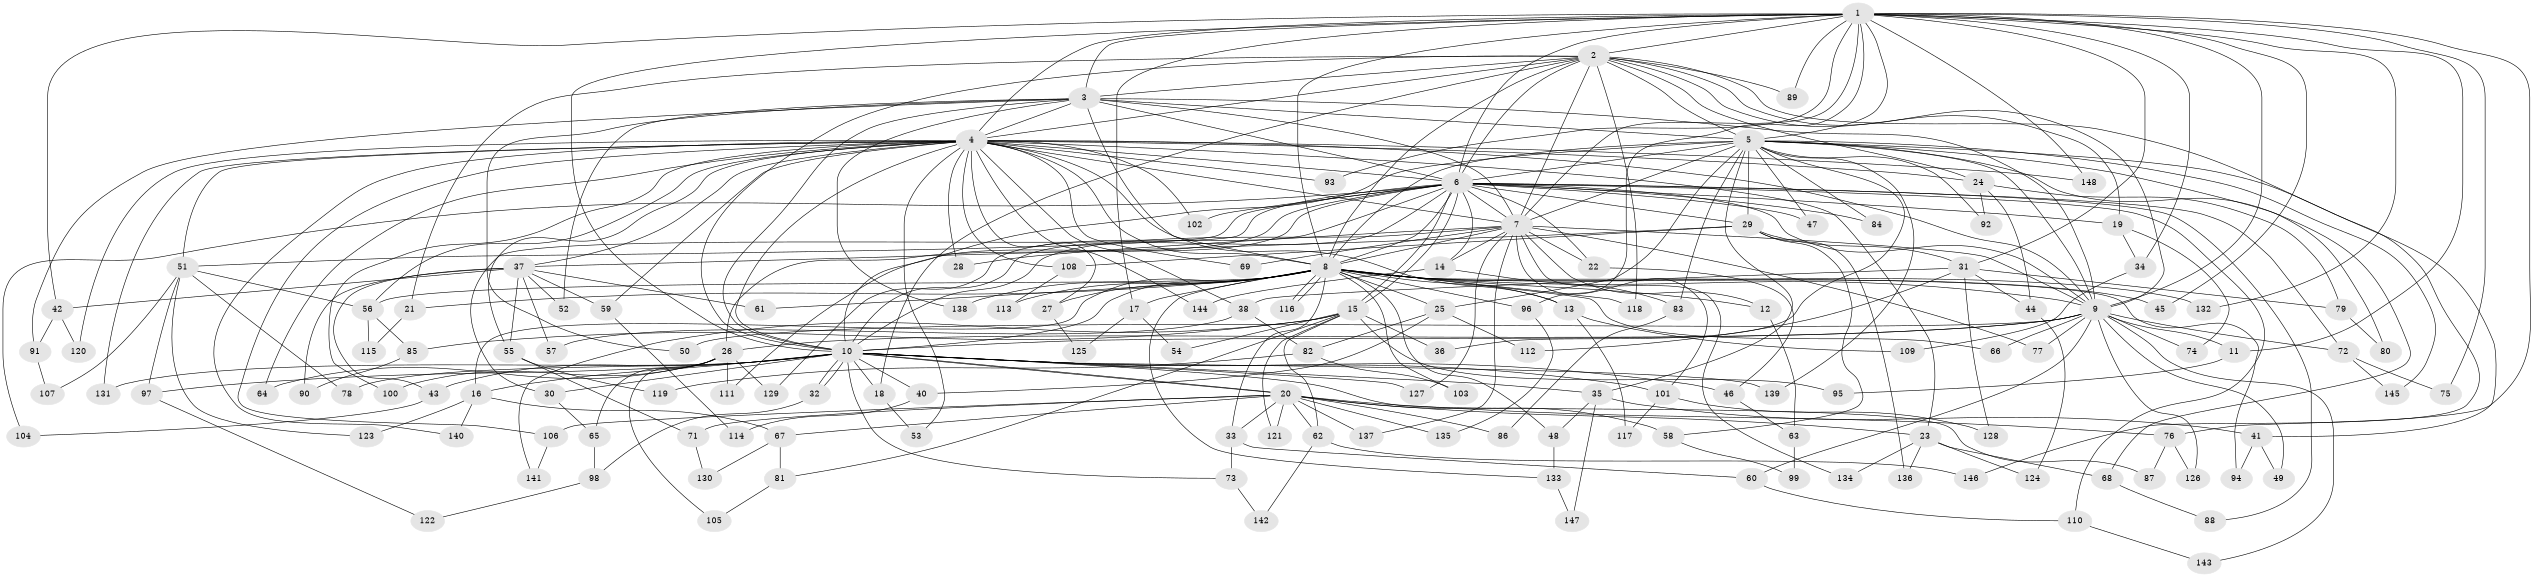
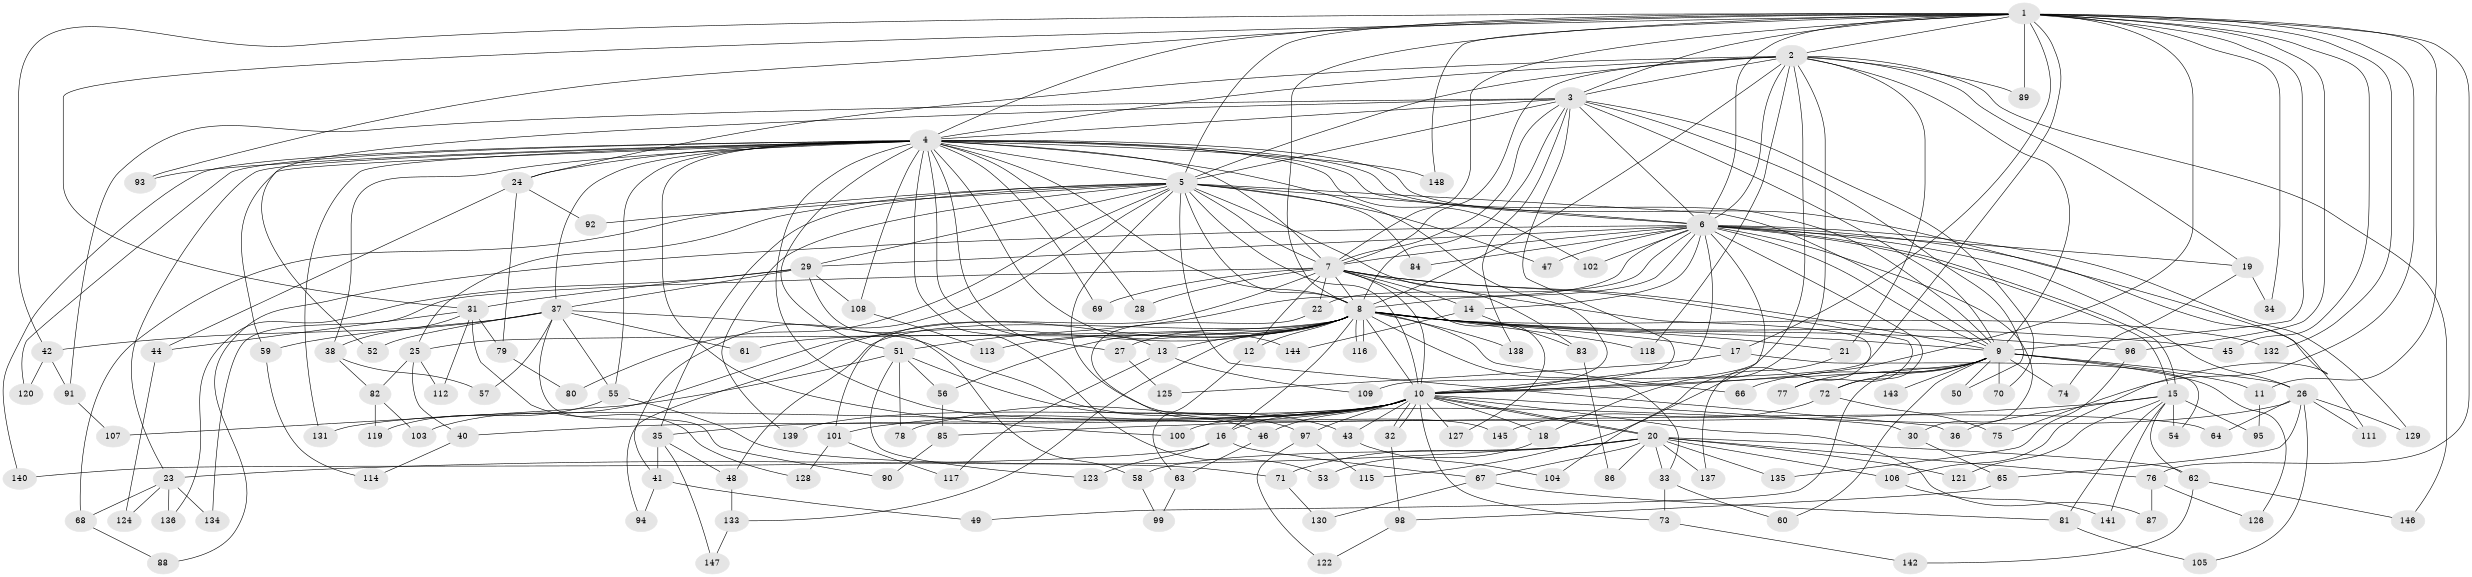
edge "4" -- "56": now "4" -- "5"
edge "34" -- "109": now "1" -- "109"
edge "56" -- "115": now "97" -- "115"
node "70": added
node "110": removed
